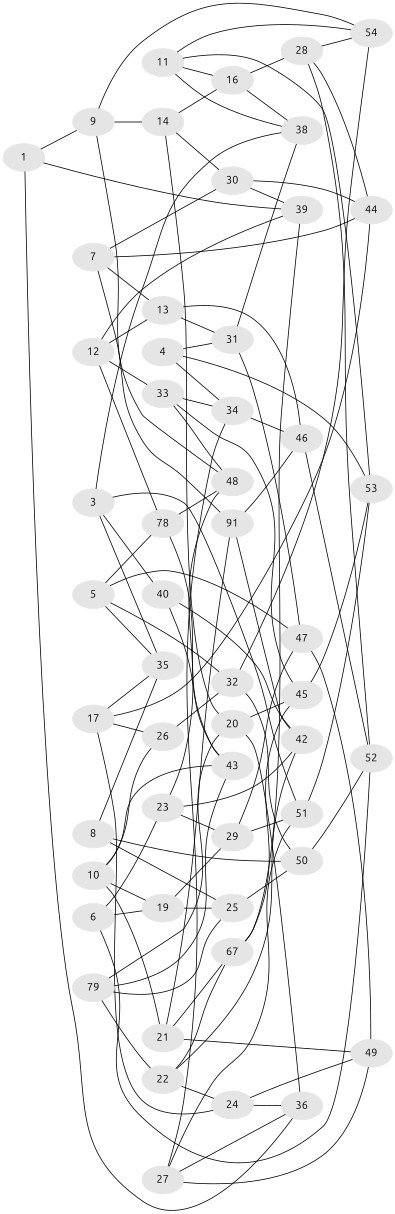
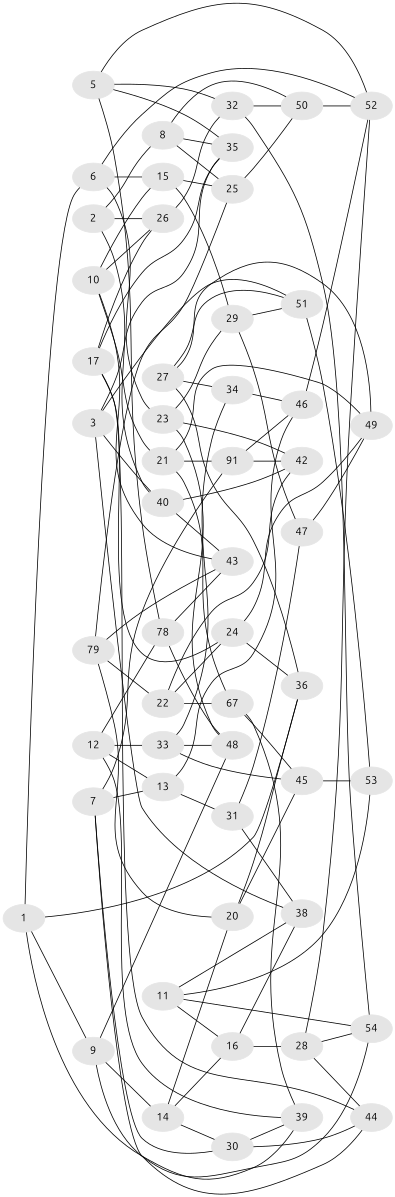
node "2": added
node "4": removed
edge "6" -- "1": added
edge "5" -- "47": now "5" -- "52"
node "19": label "19" -> "15"
